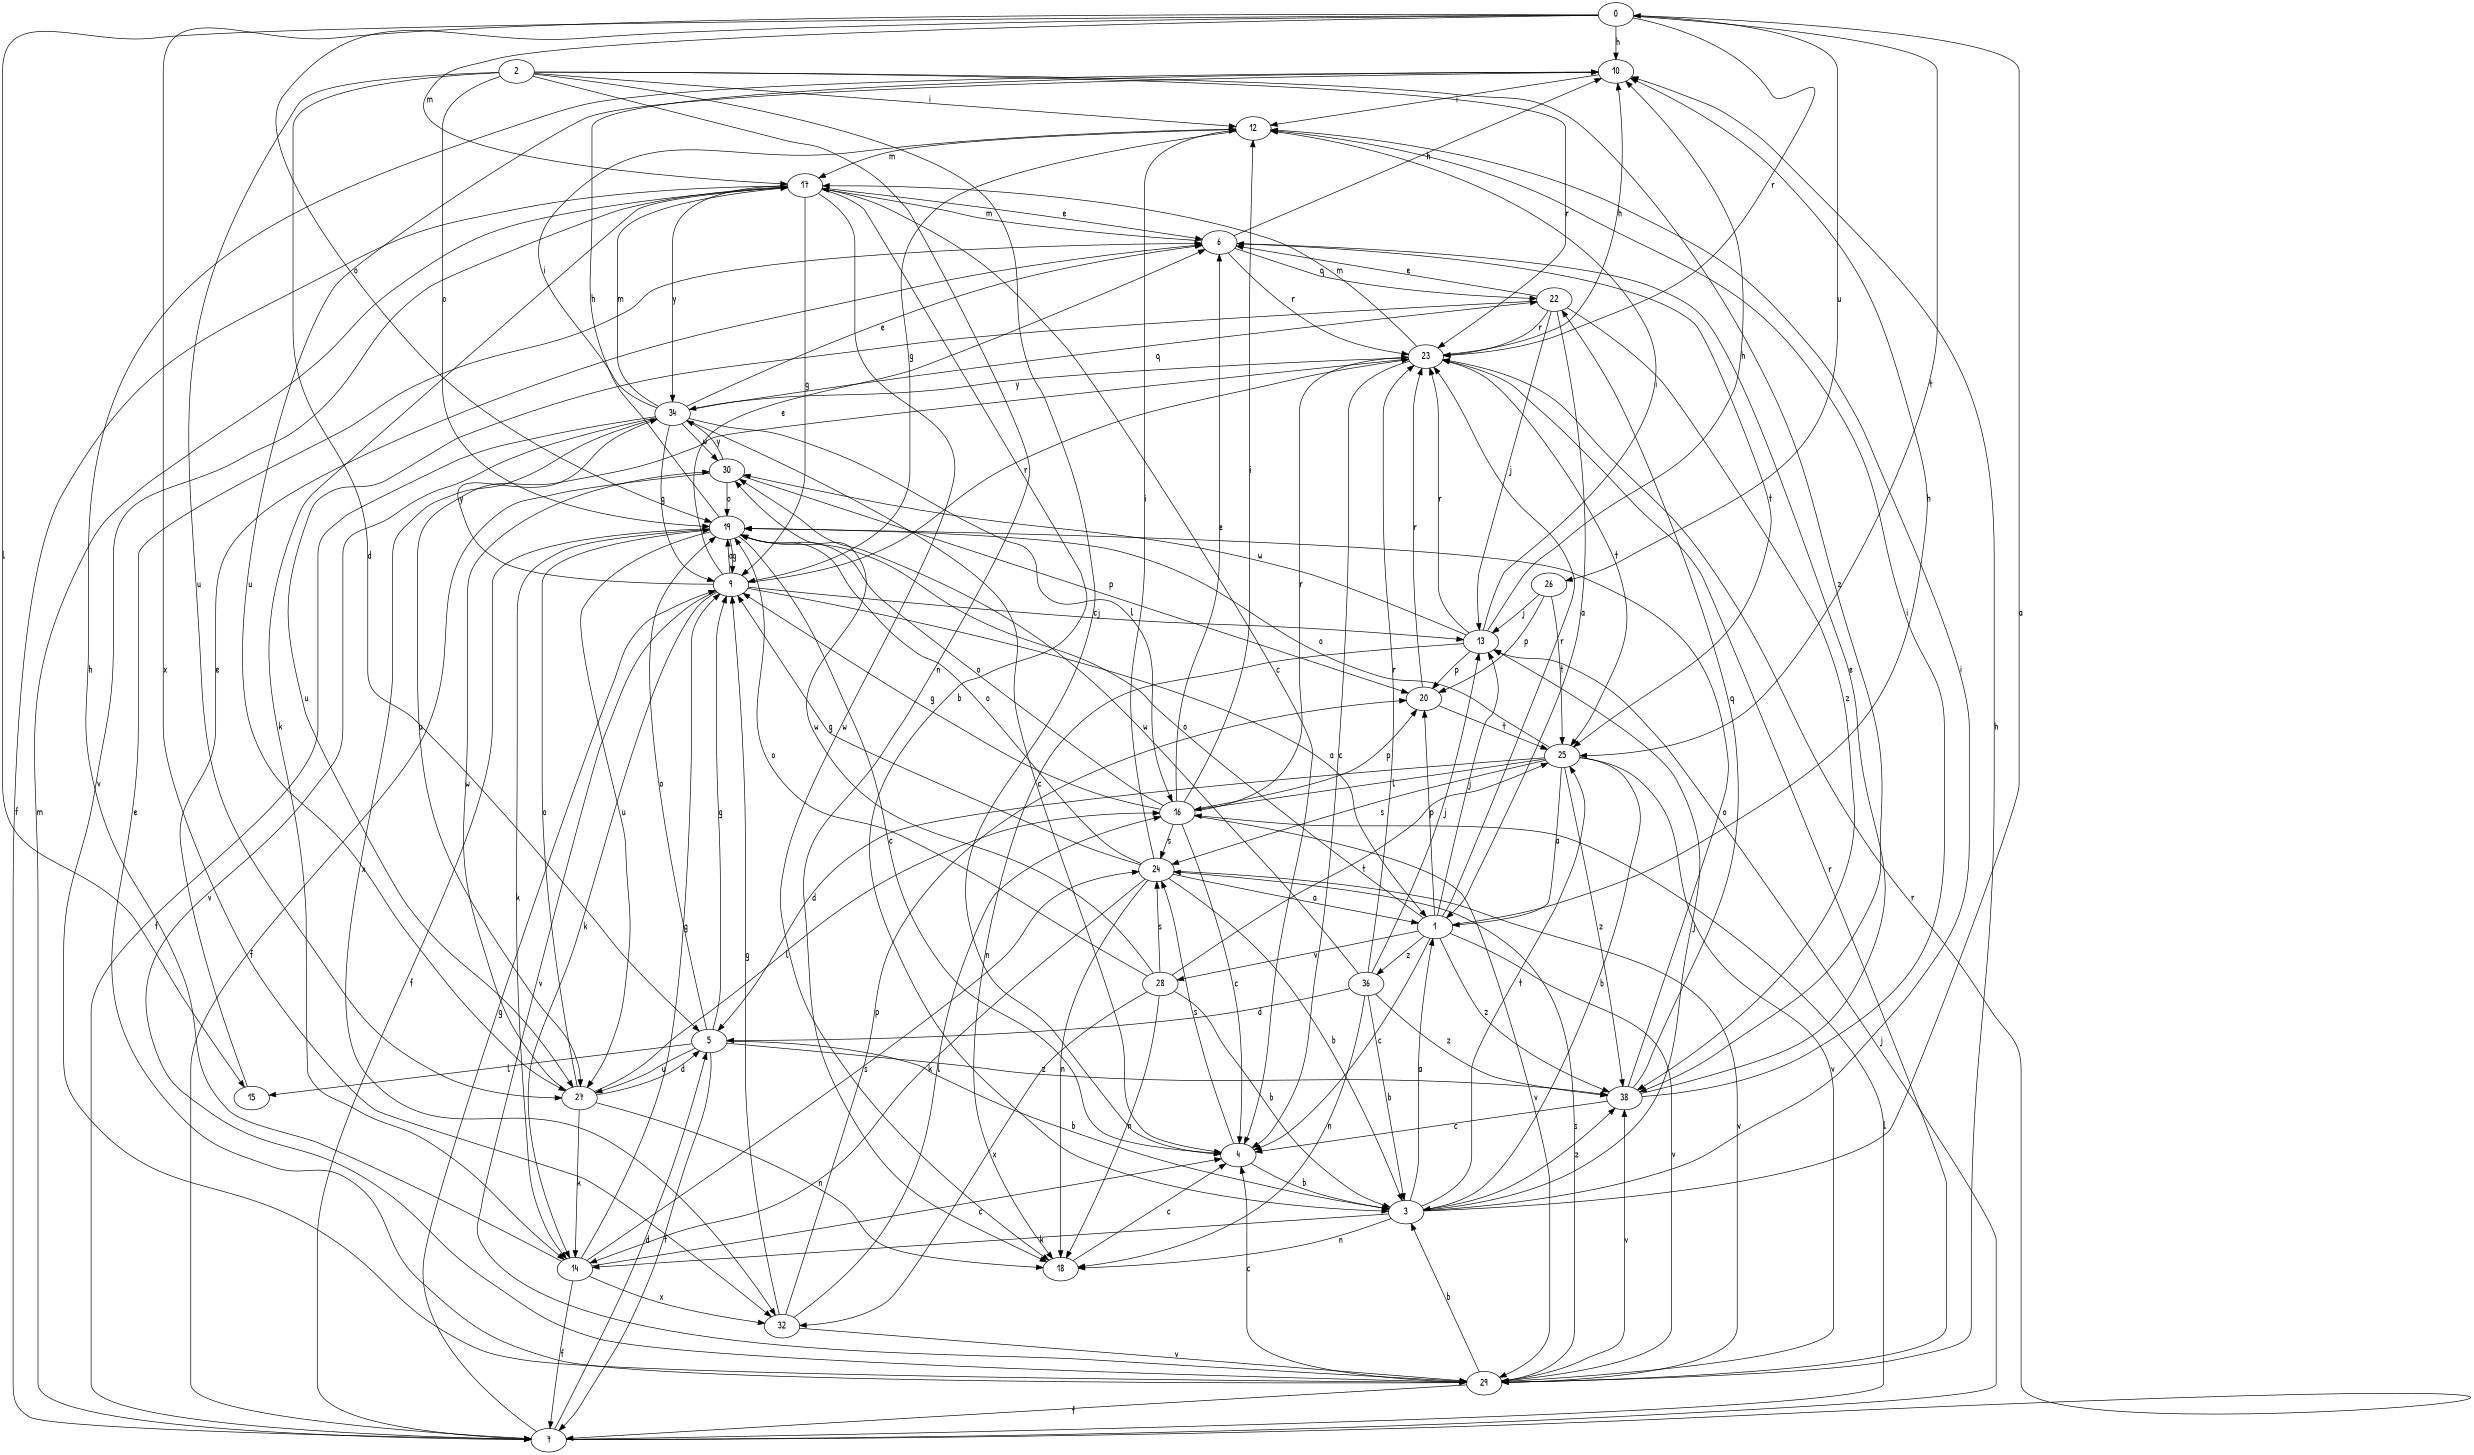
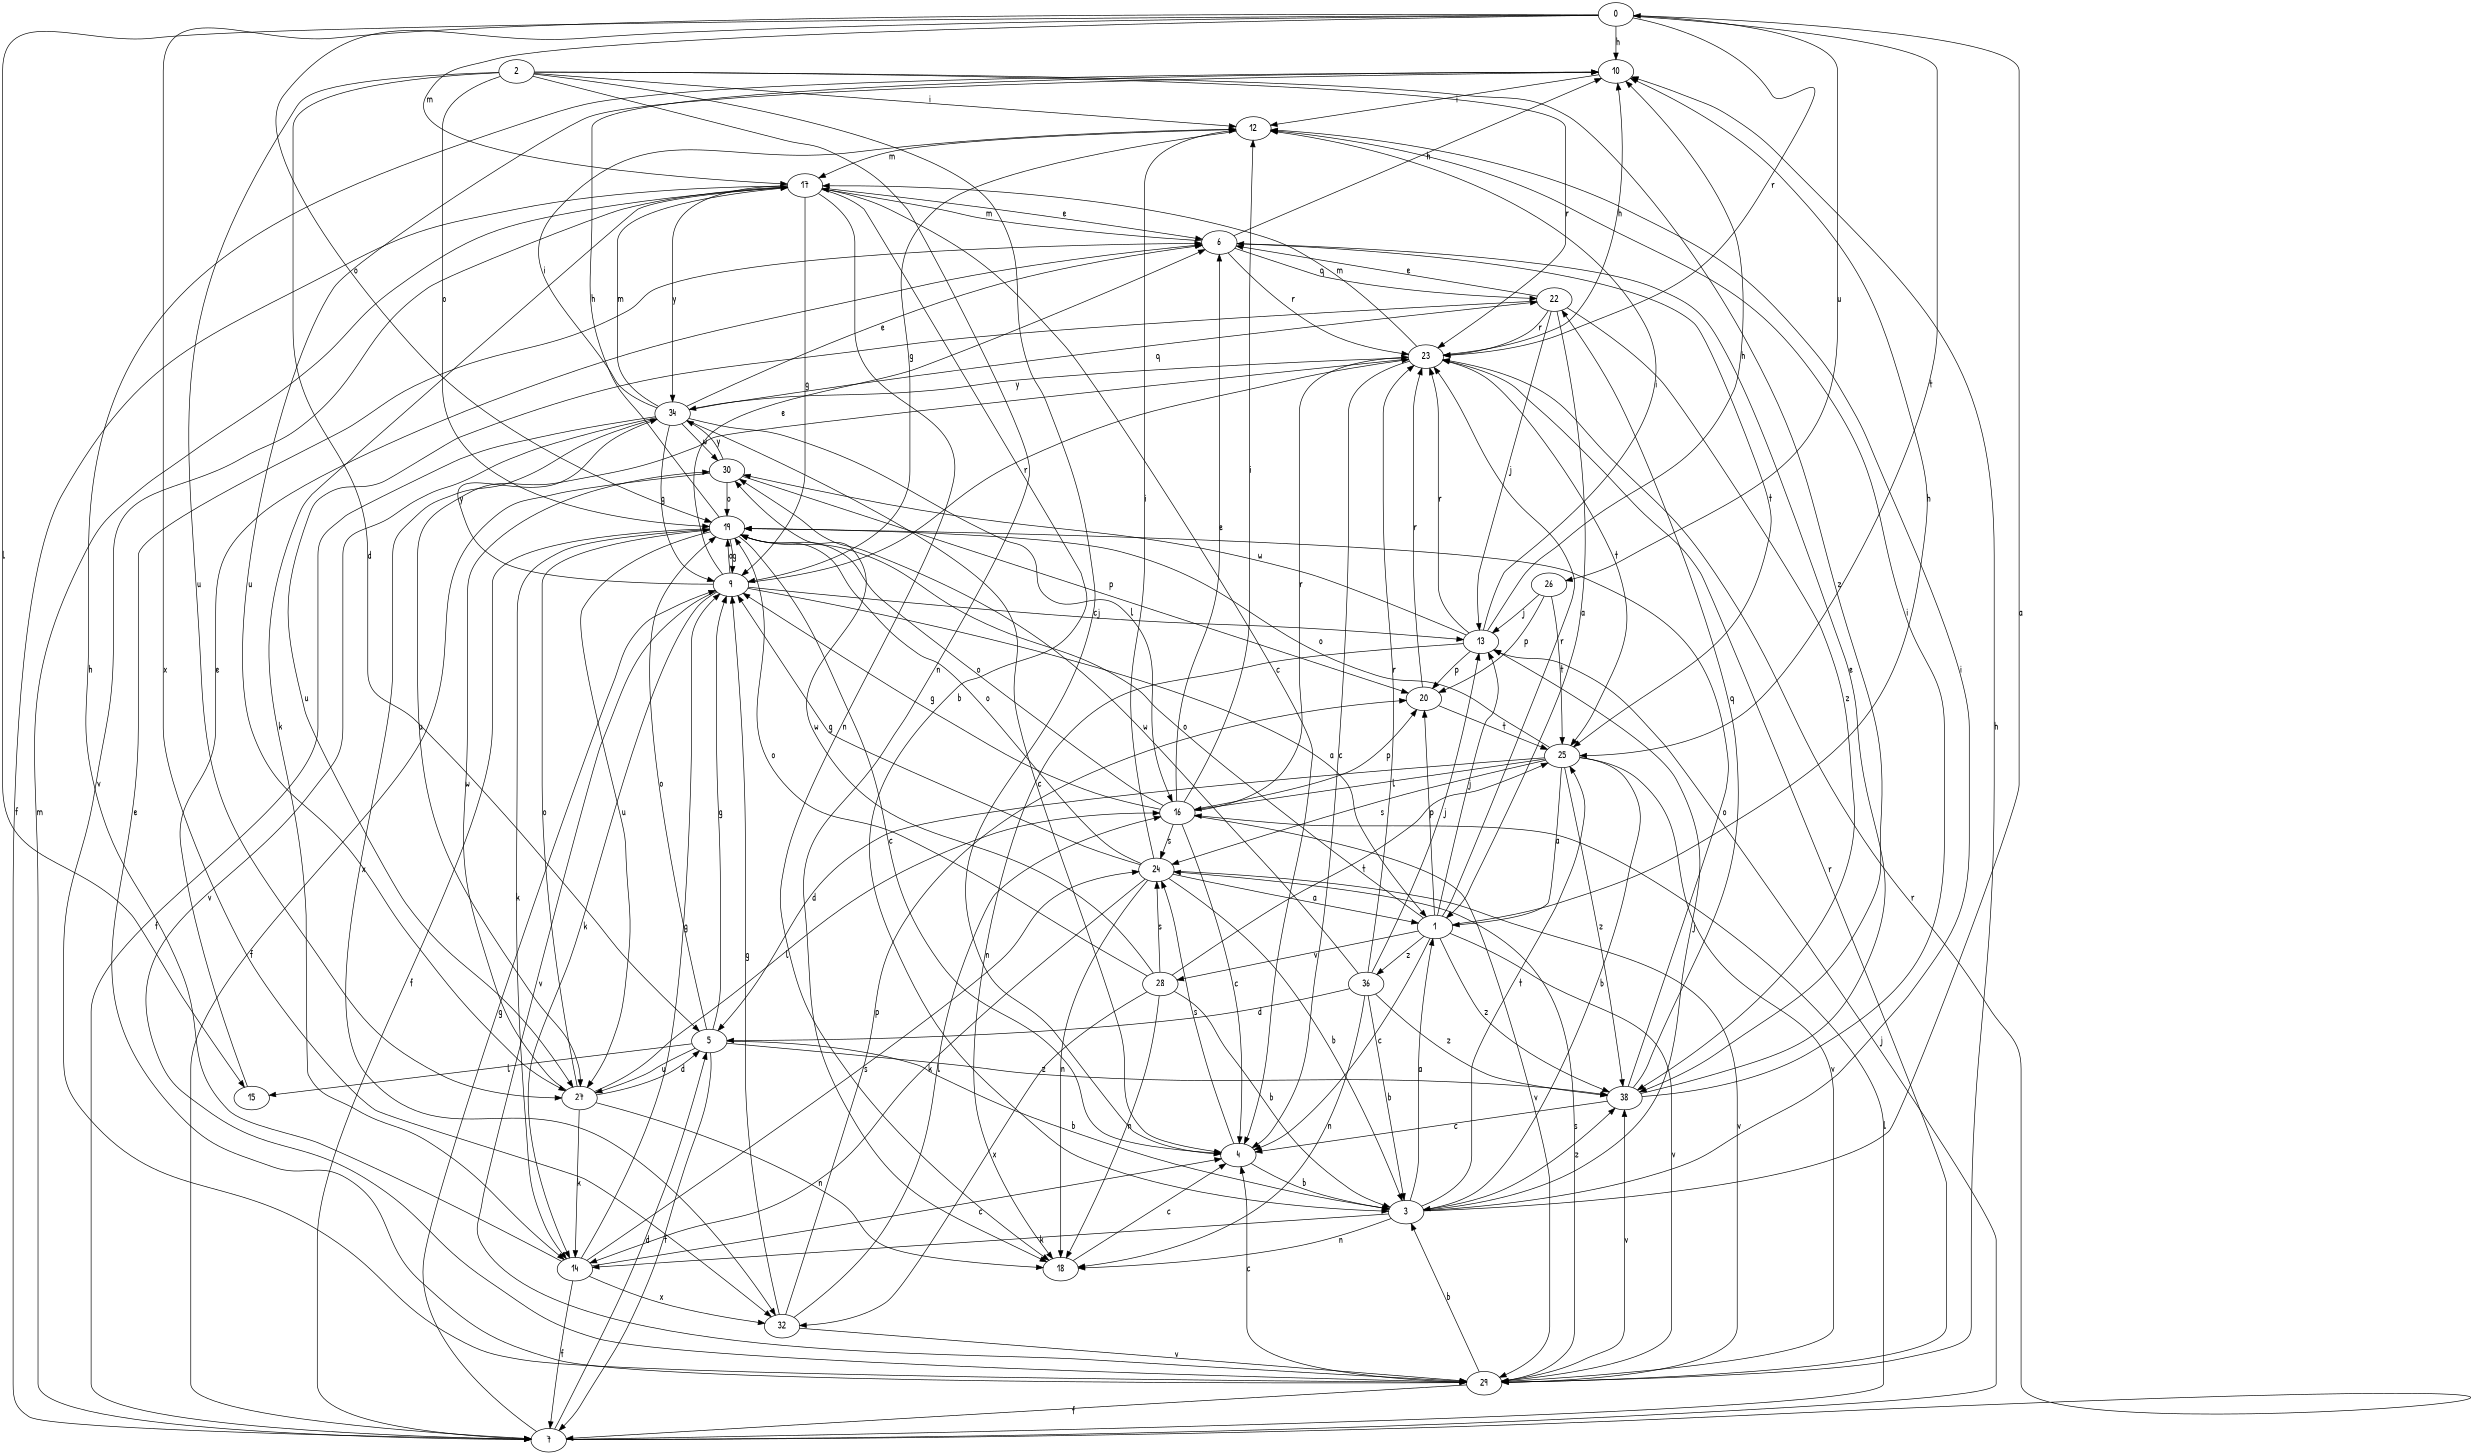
edge "17" -> "18": label "w" -> "n"
